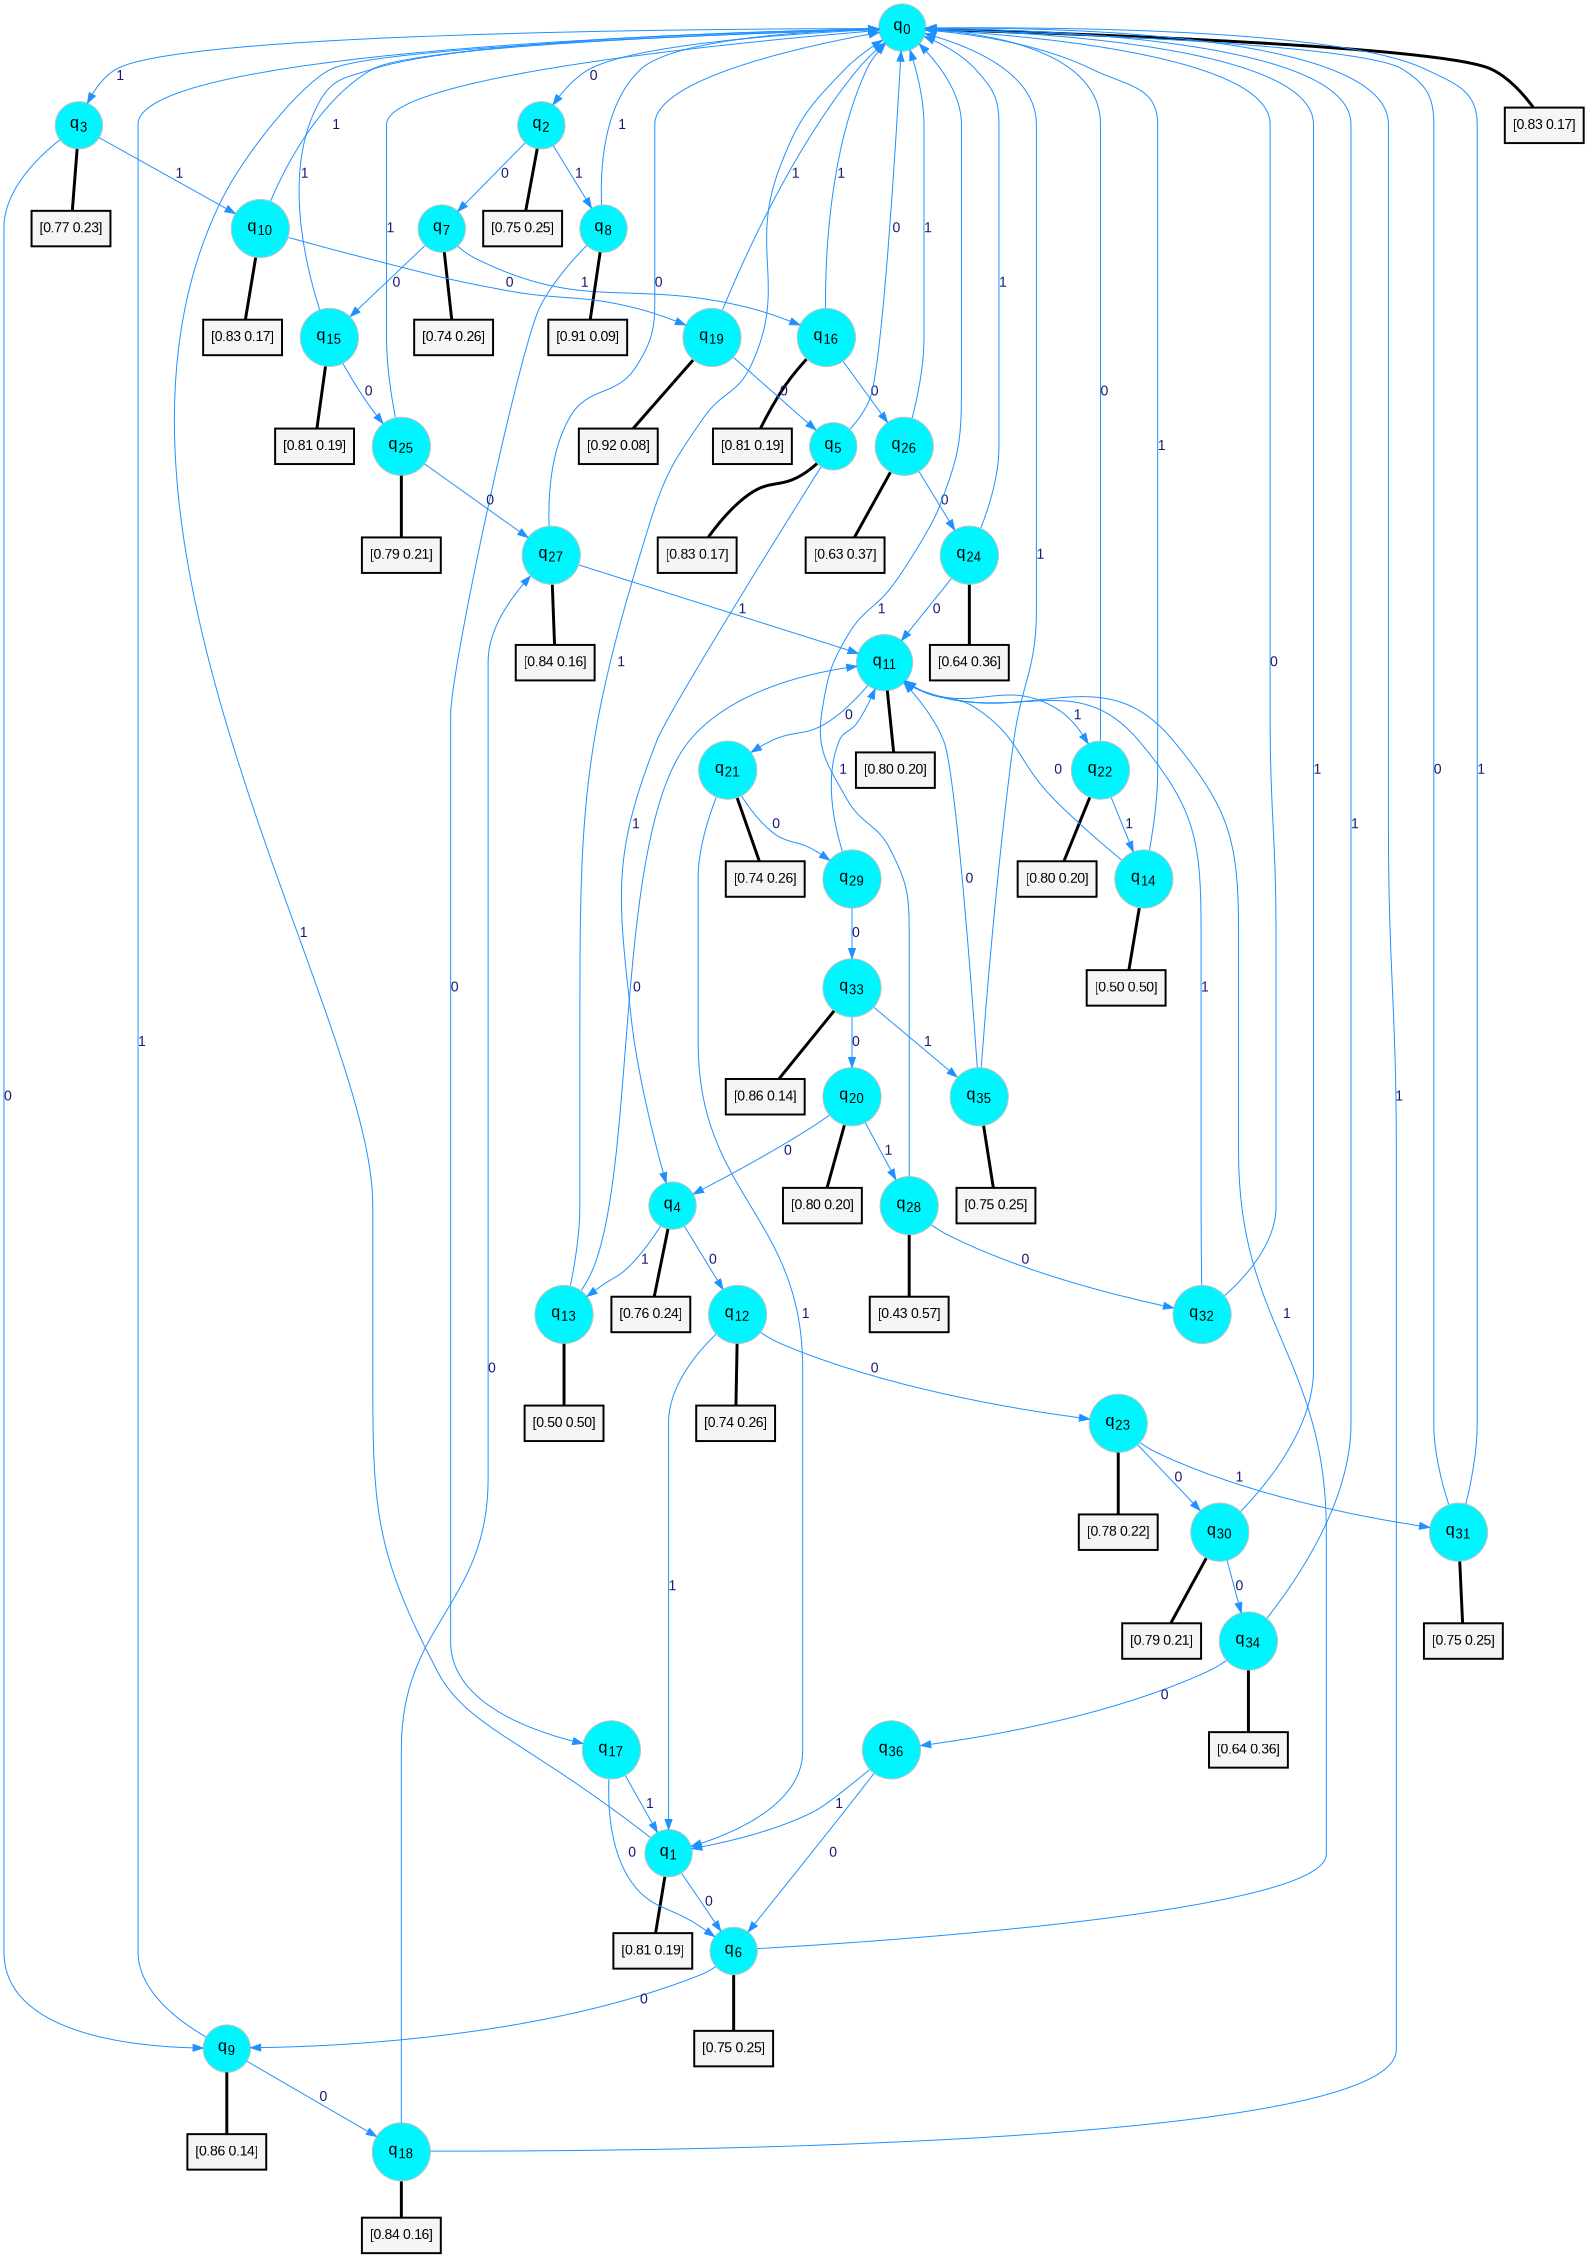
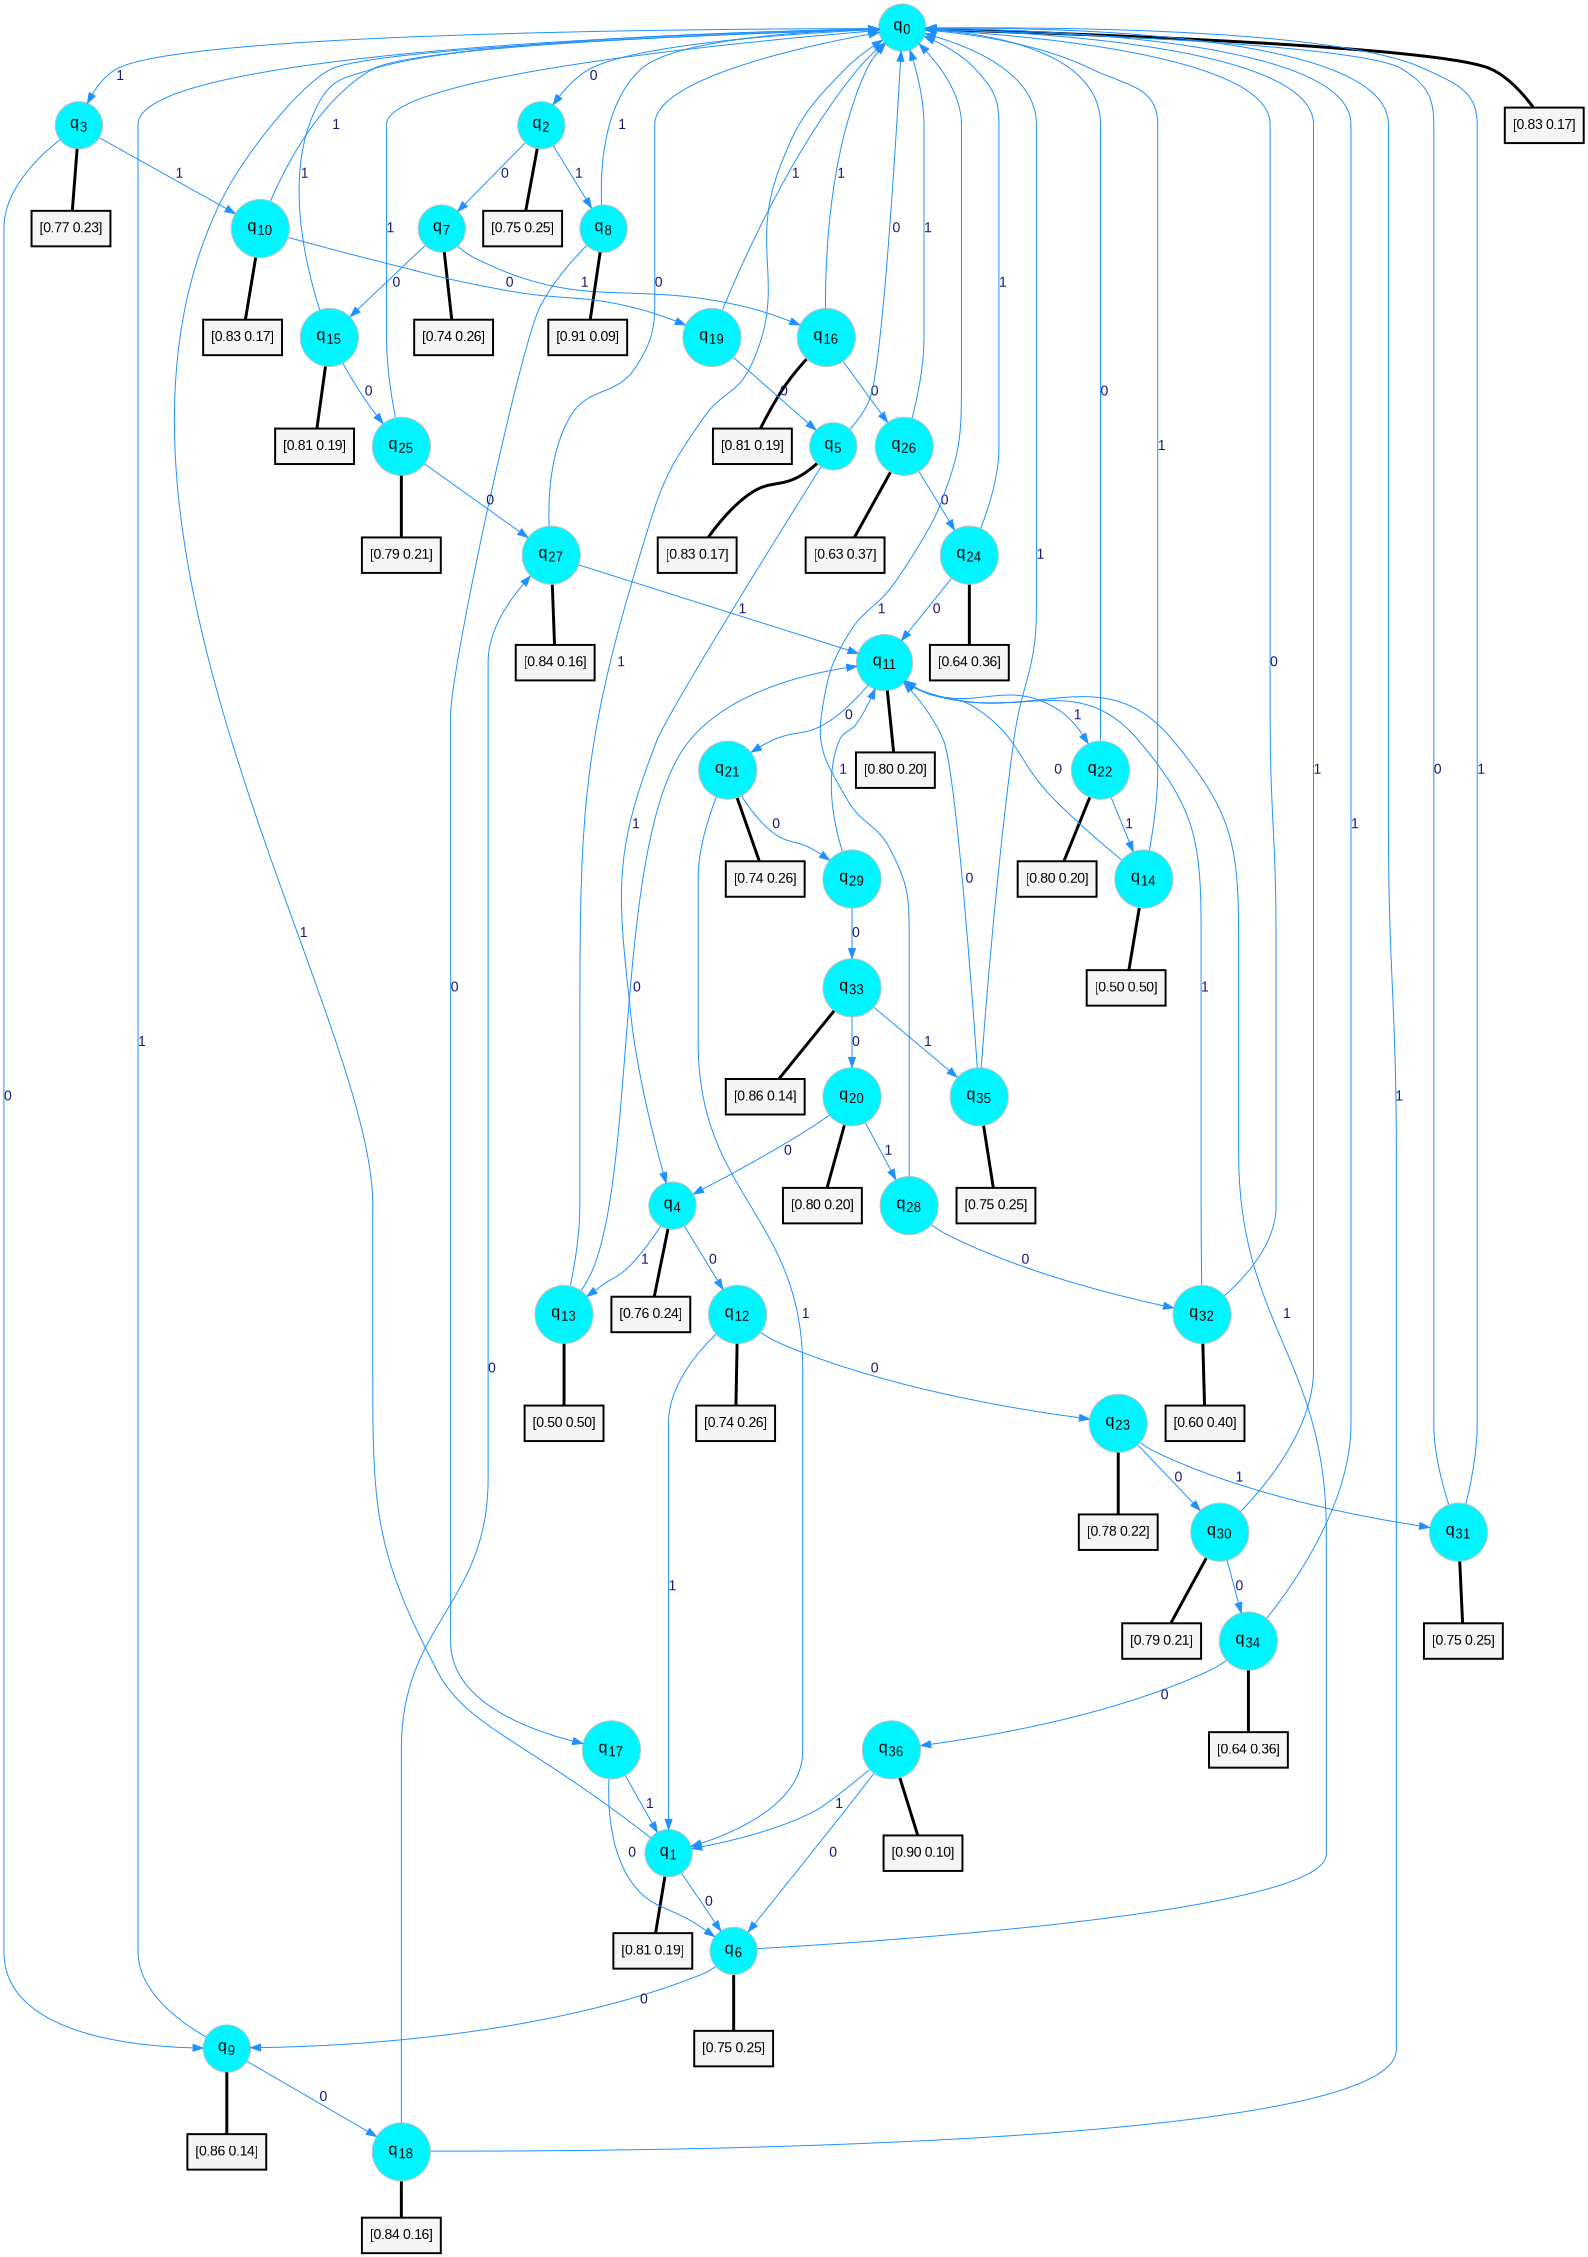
node "[0.92 0.08]": removed
node "[0.43 0.57]": removed
node "[0.60 0.40]": added
node "[0.90 0.10]": added
